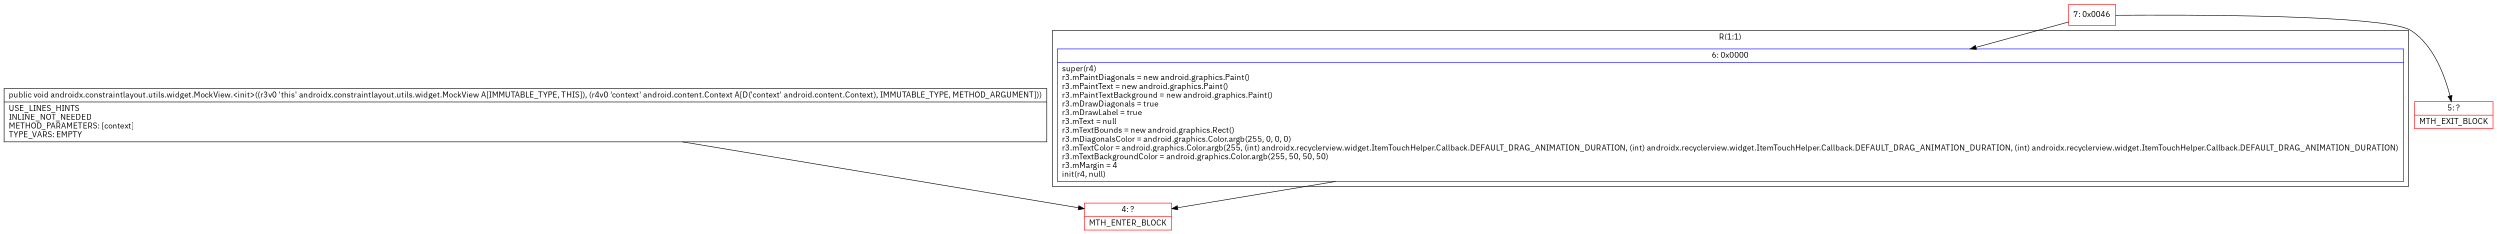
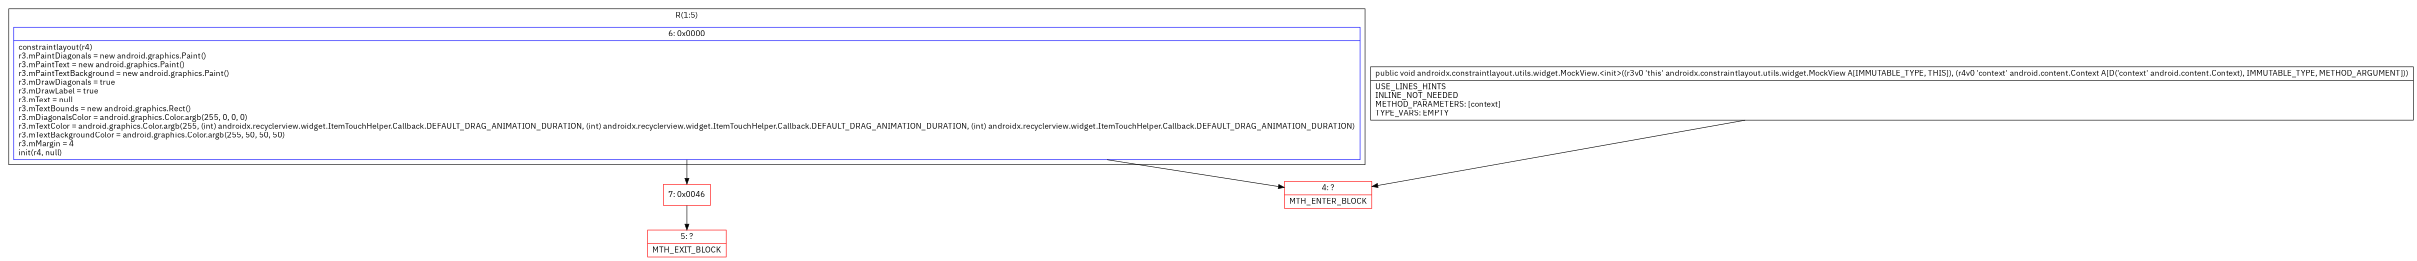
edge "7: 0x0046" -> "6: 0x0000": reversed
cluster "R(1:1)": label "R(1:1)" -> "R(1:5)"
node "6: 0x0000": text "super(r4)" -> "constraintlayout(r4)"
